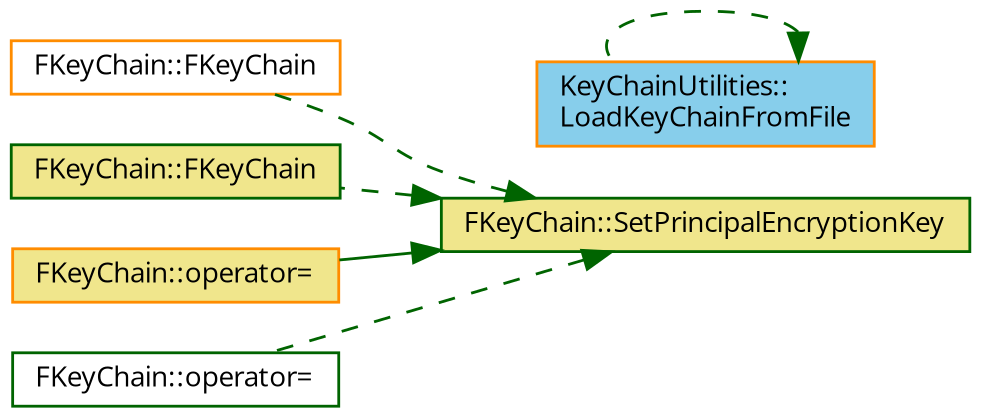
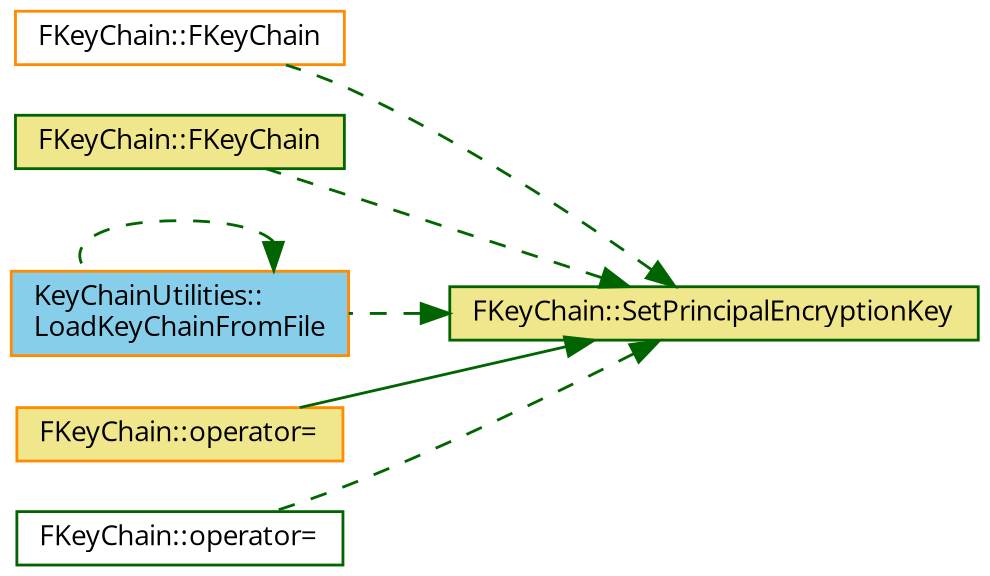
edge "KeyChainUtilities:: LoadKeyChainFromFile" -> "FKeyChain::SetPrincipalEncryptionKey": added
